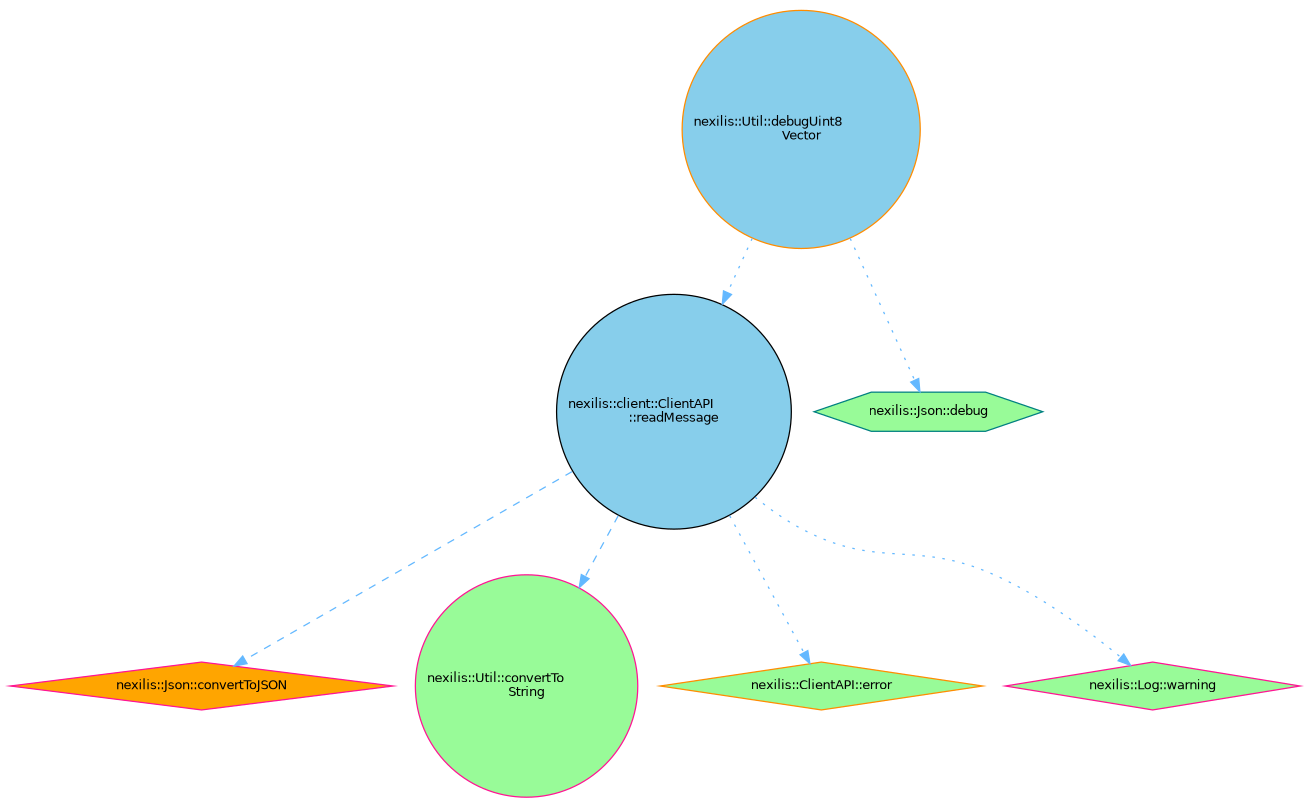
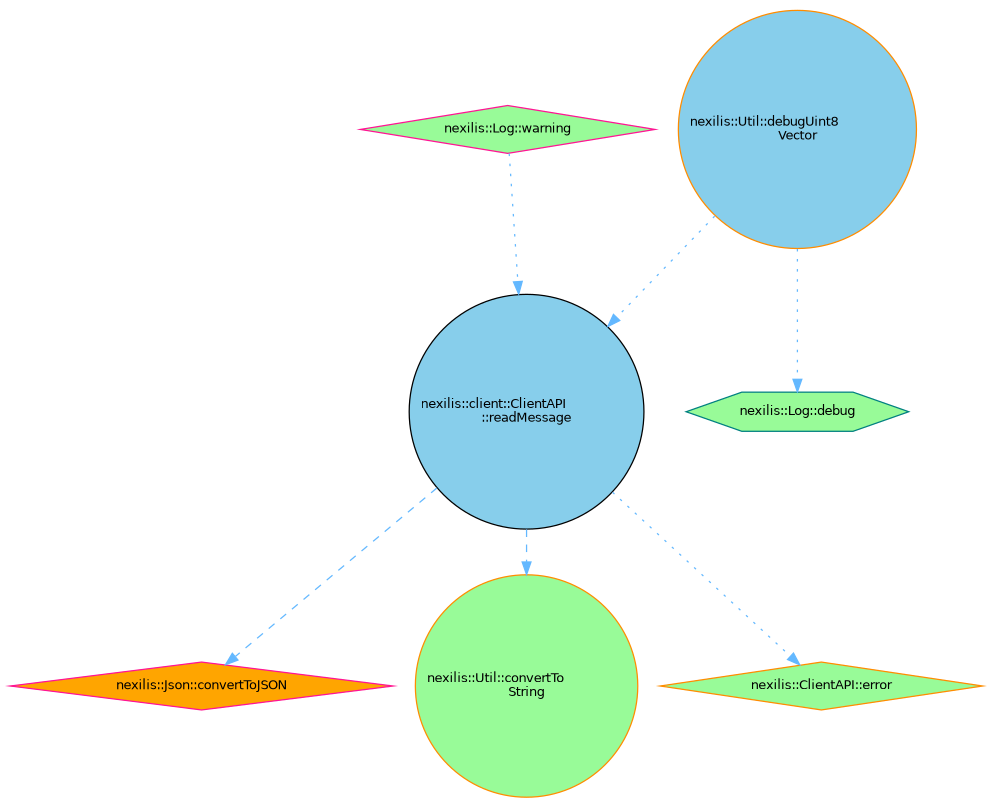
node "nexilis::Json::debug": label "nexilis::Json::debug" -> "nexilis::Log::debug"
edge "nexilis::client::ClientAPI ::readMessage" -> "nexilis::Log::warning": reversed
node "nexilis::Util::convertTo String": color deeppink -> darkorange
